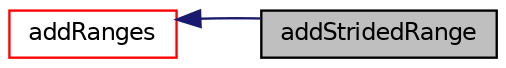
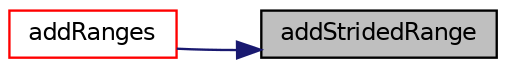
edge "addStridedRange" -> "addRanges": reversed
